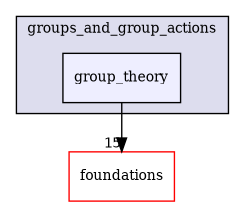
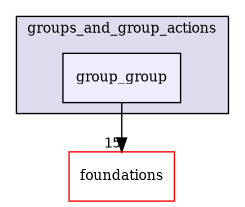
node "group_theory": label "group_theory" -> "group_group"
